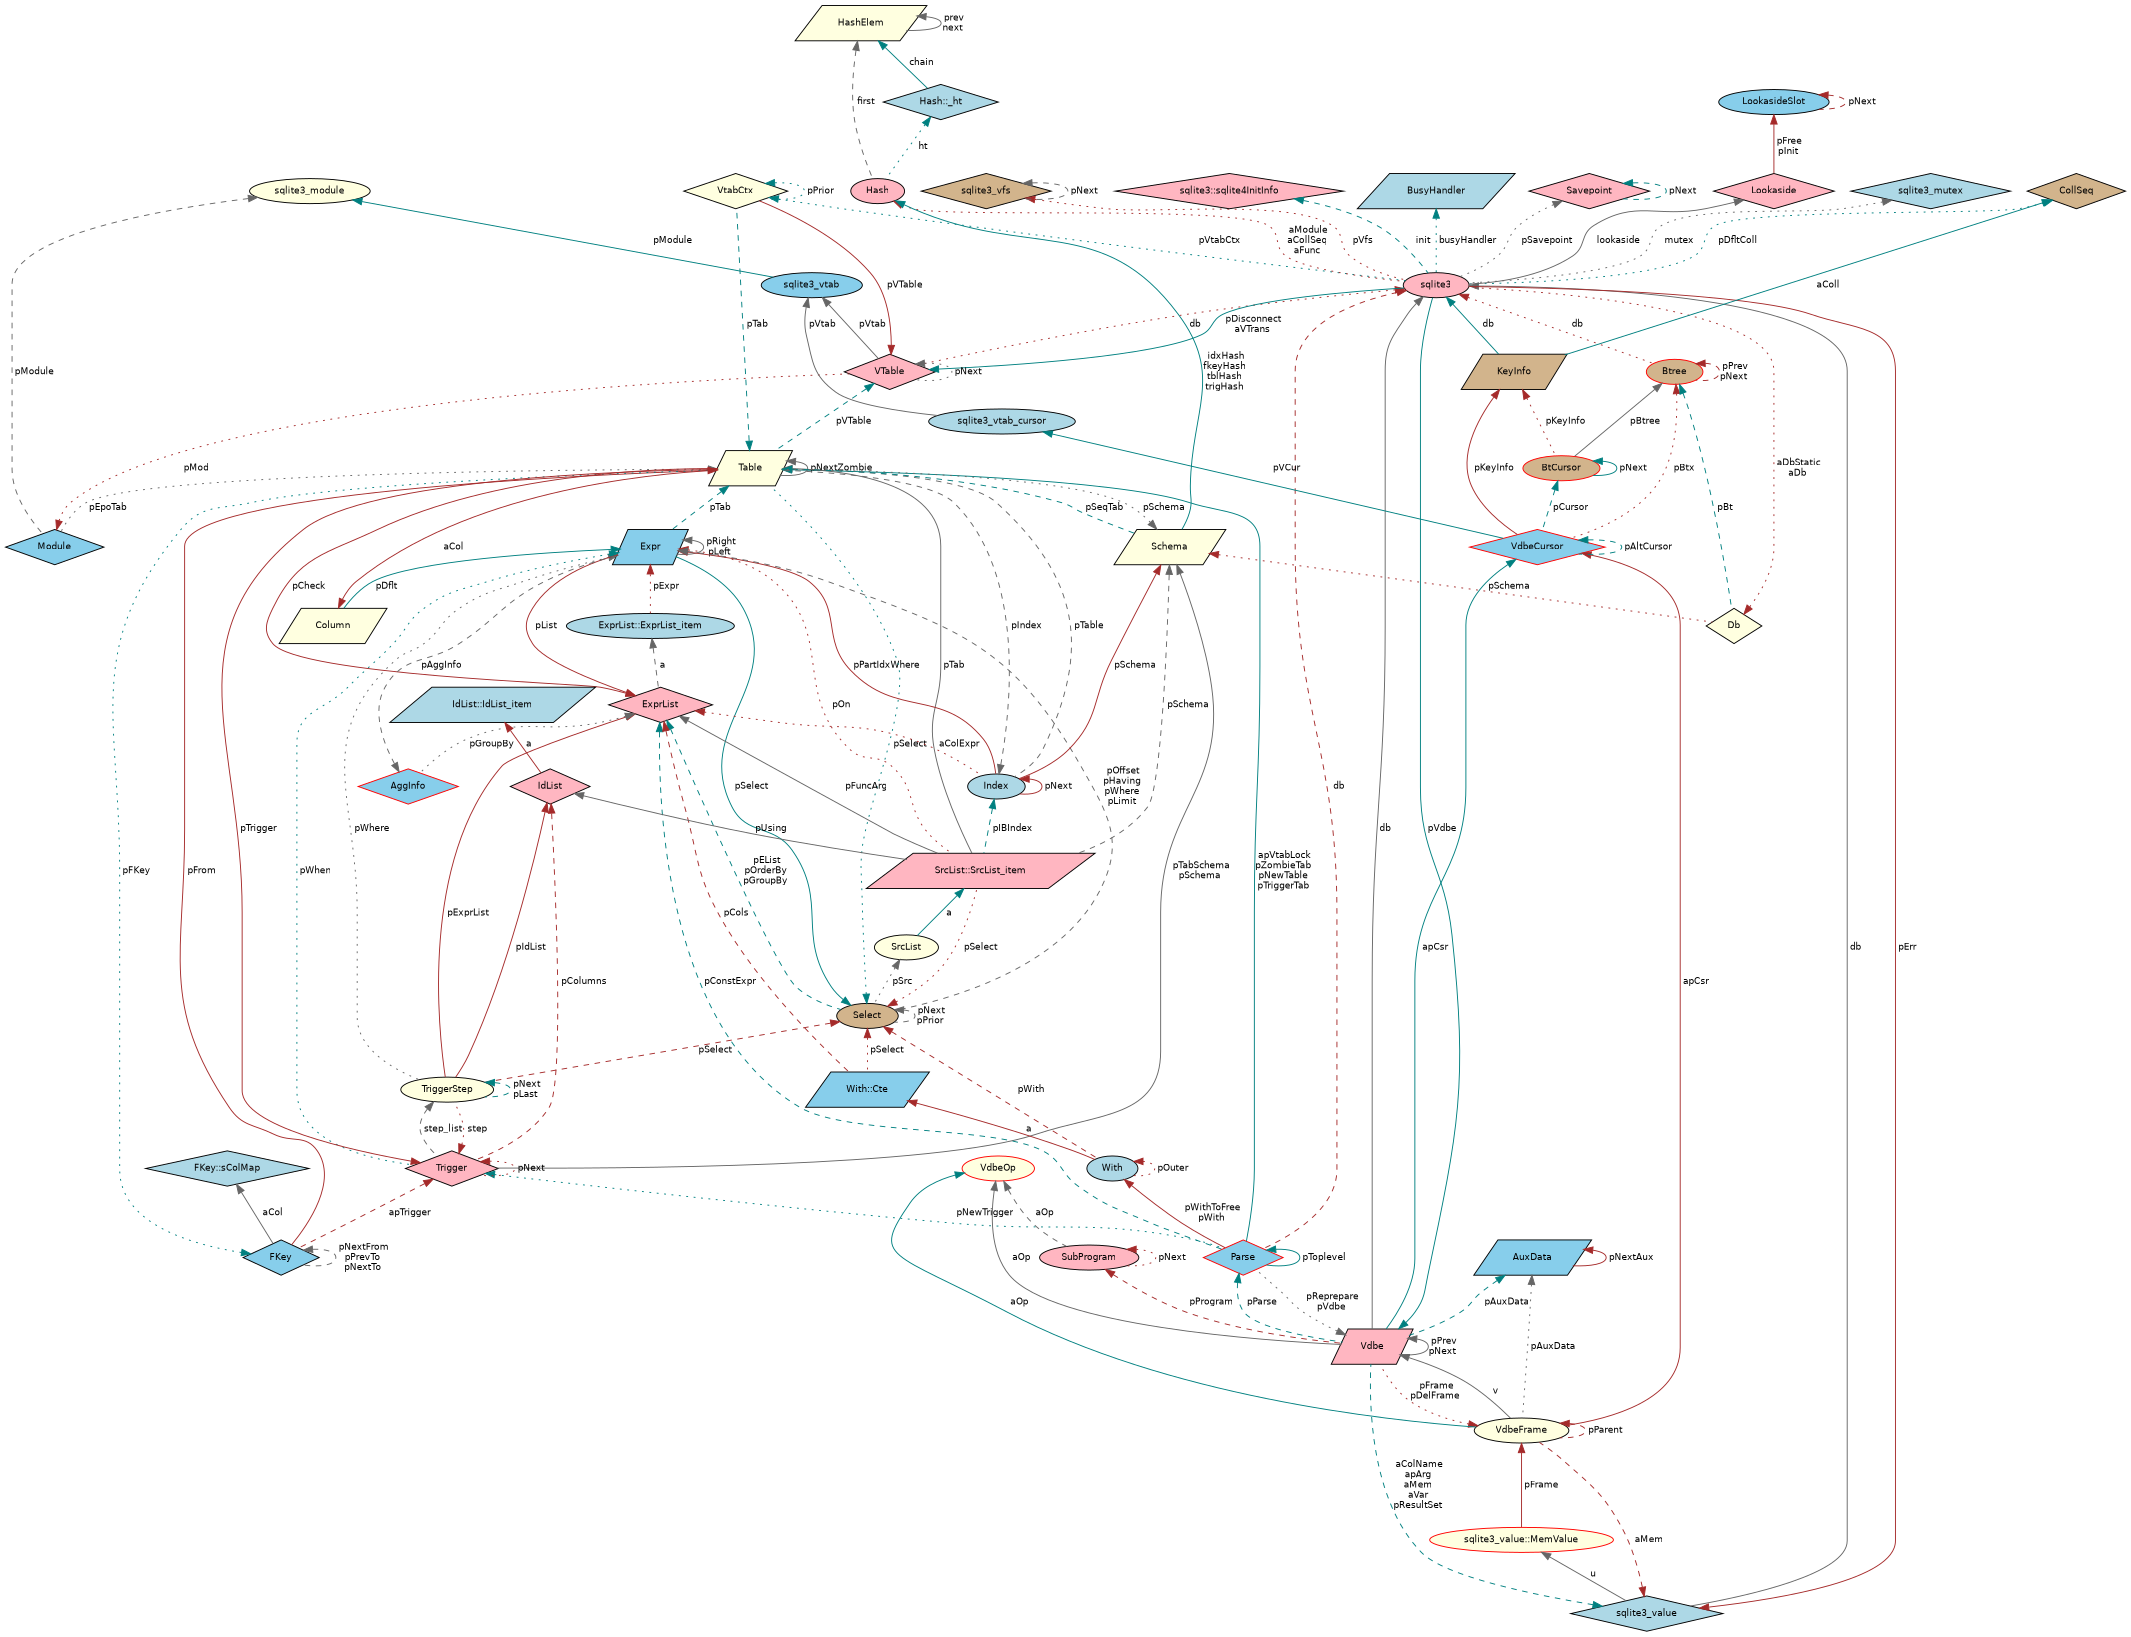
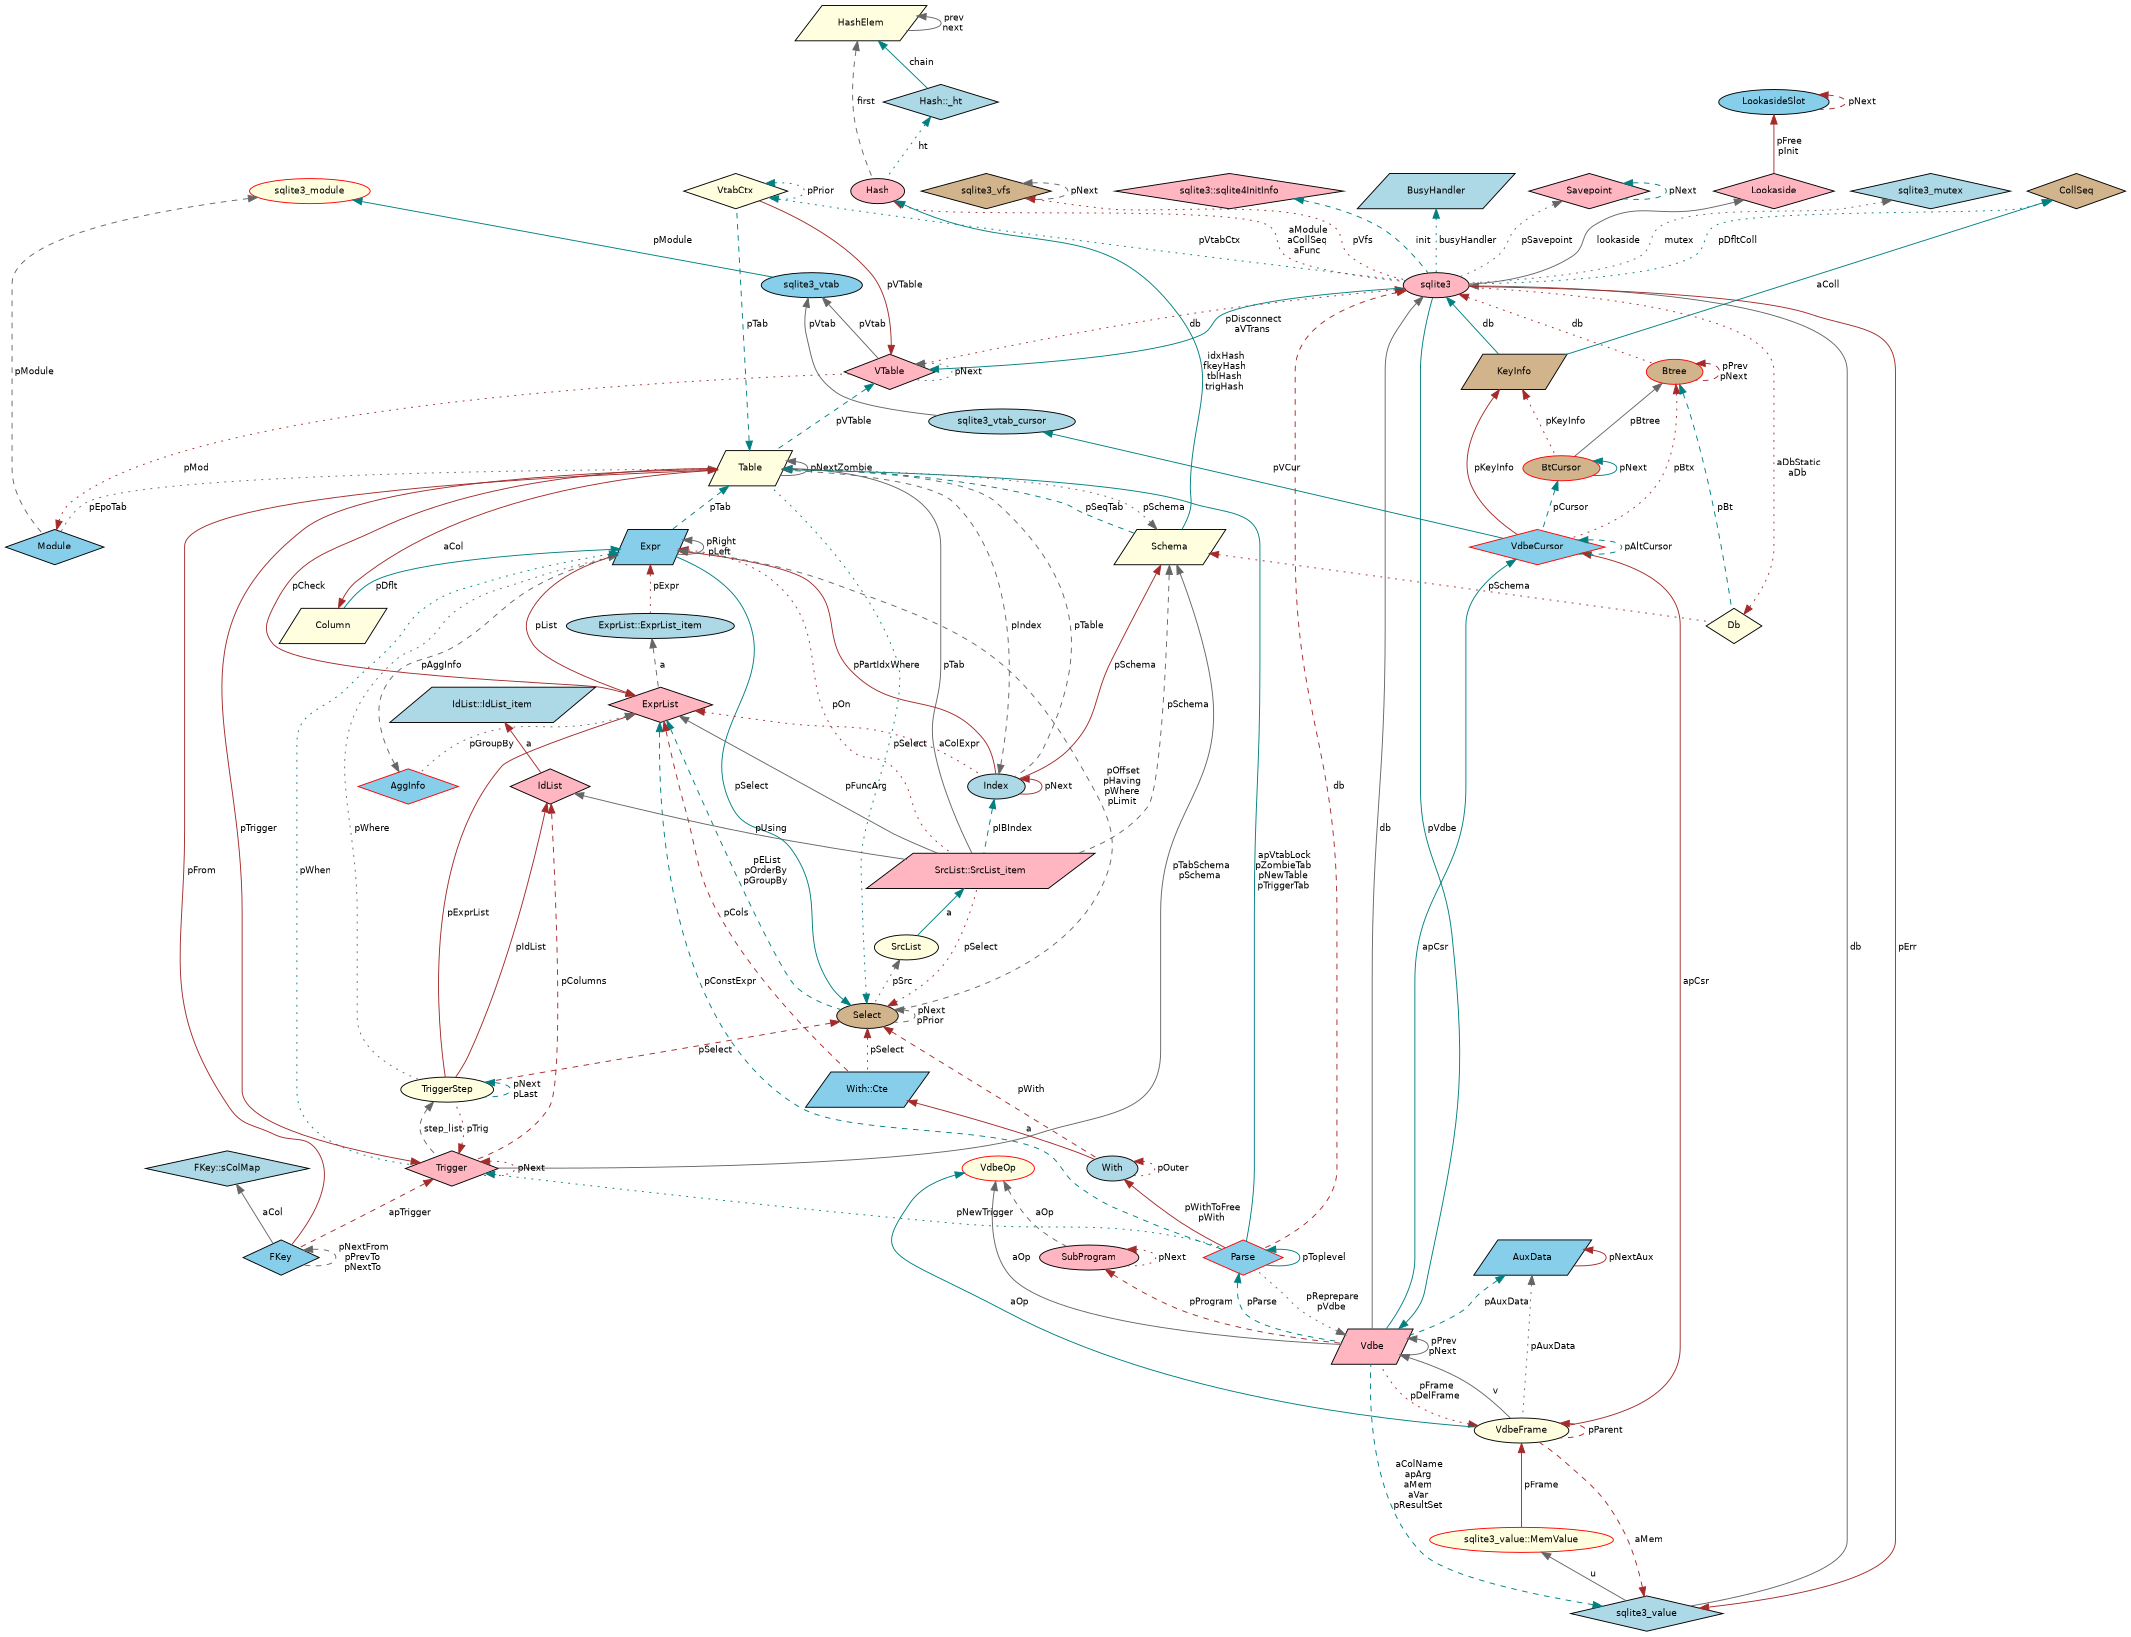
node "sqlite3_module": color black -> red
edge "Table" -> "FKey": removed, label "pFKey"
edge "TriggerStep" -> "Trigger": label " step" -> " pTrig"
